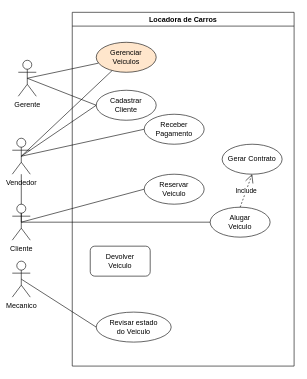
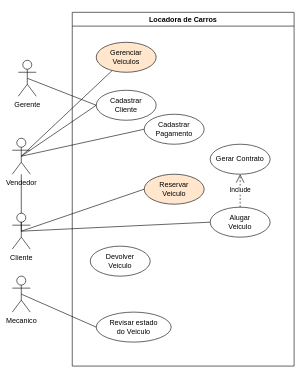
edge "Gerenciar Veiculos" -- "Gerente": removed
node "Receber Pagamento": label "Receber Pagamento" -> "Cadastrar Pagamento"
node "Gerar Contrato": moved (252, 159) -> (240, 159)
node "Reservar Veiculo": fillcolor #ffffff -> #ffe6cc
node "Cliente": moved (21, 222) -> (21, 231)
node "Devolver Veiculo": shape rounded rectangle -> ellipse
node "Mecanico": moved (21, 279) -> (21, 294)
